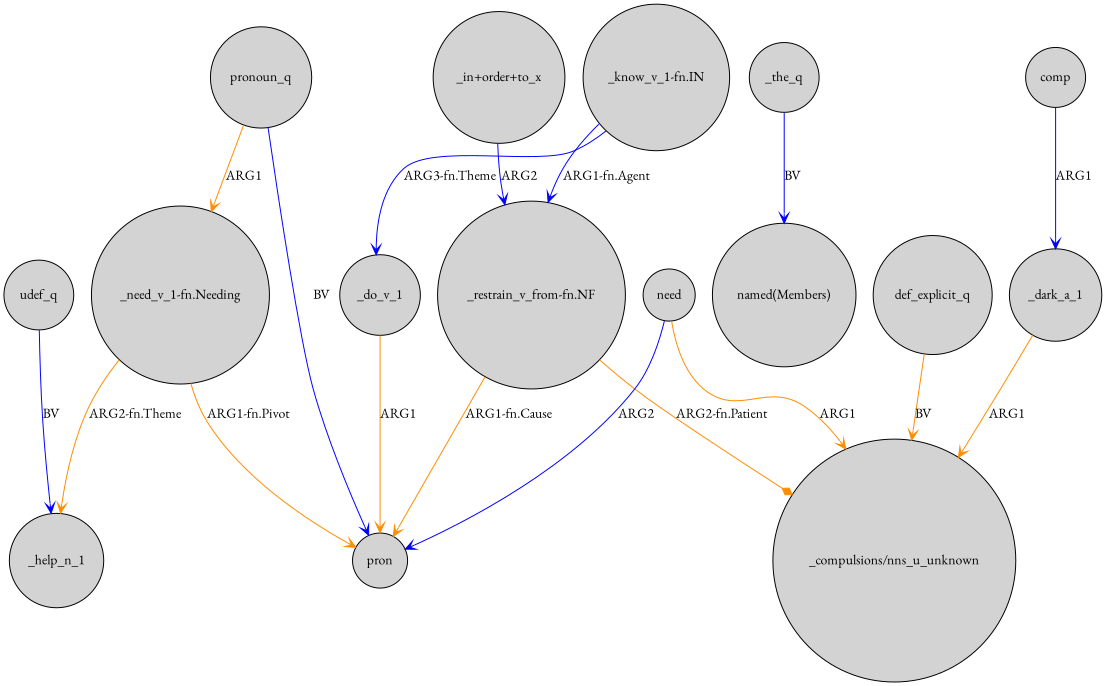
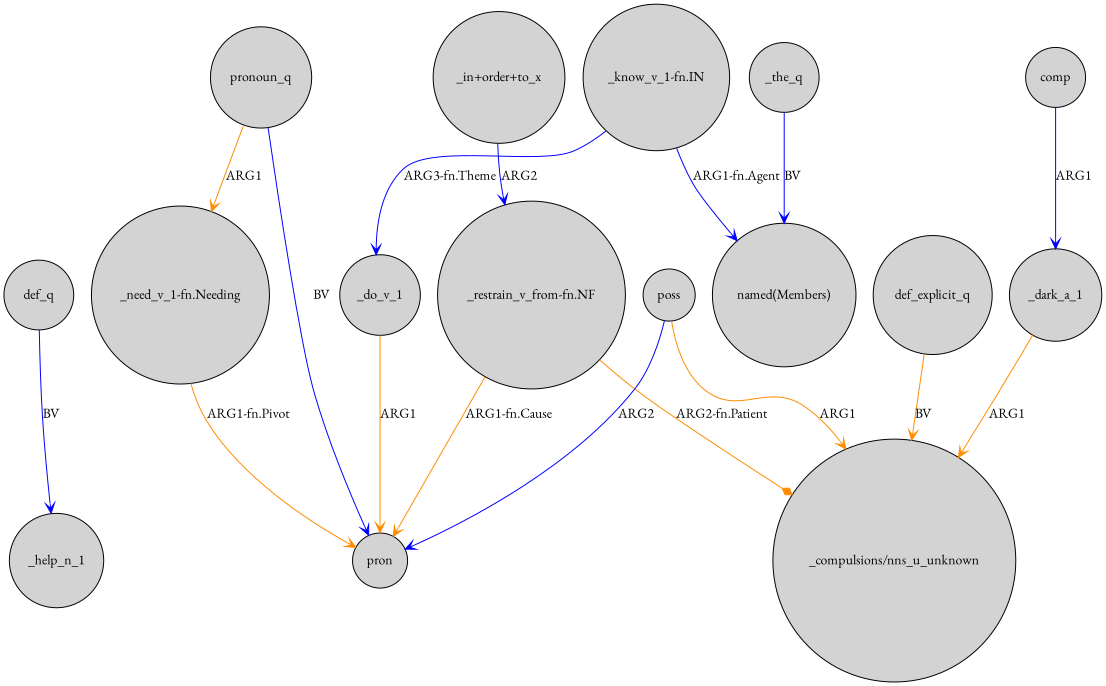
edge "_know_v_1-fn.IN" -> "_restrain_v_from-fn.NF": now "_know_v_1-fn.IN" -> "named(Members)"
node "udef_q": label "udef_q" -> "def_q"
node "need": label "need" -> "poss"
edge "_need_v_1-fn.Needing" -> "_help_n_1": removed, label "ARG2-fn.Theme"
